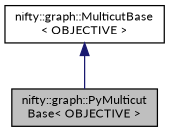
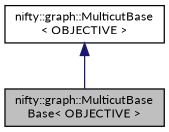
node "nifty::graph::PyMulticut Base< OBJECTIVE >": label "nifty::graph::PyMulticut Base< OBJECTIVE >" -> "nifty::graph::MulticutBase Base< OBJECTIVE >"
